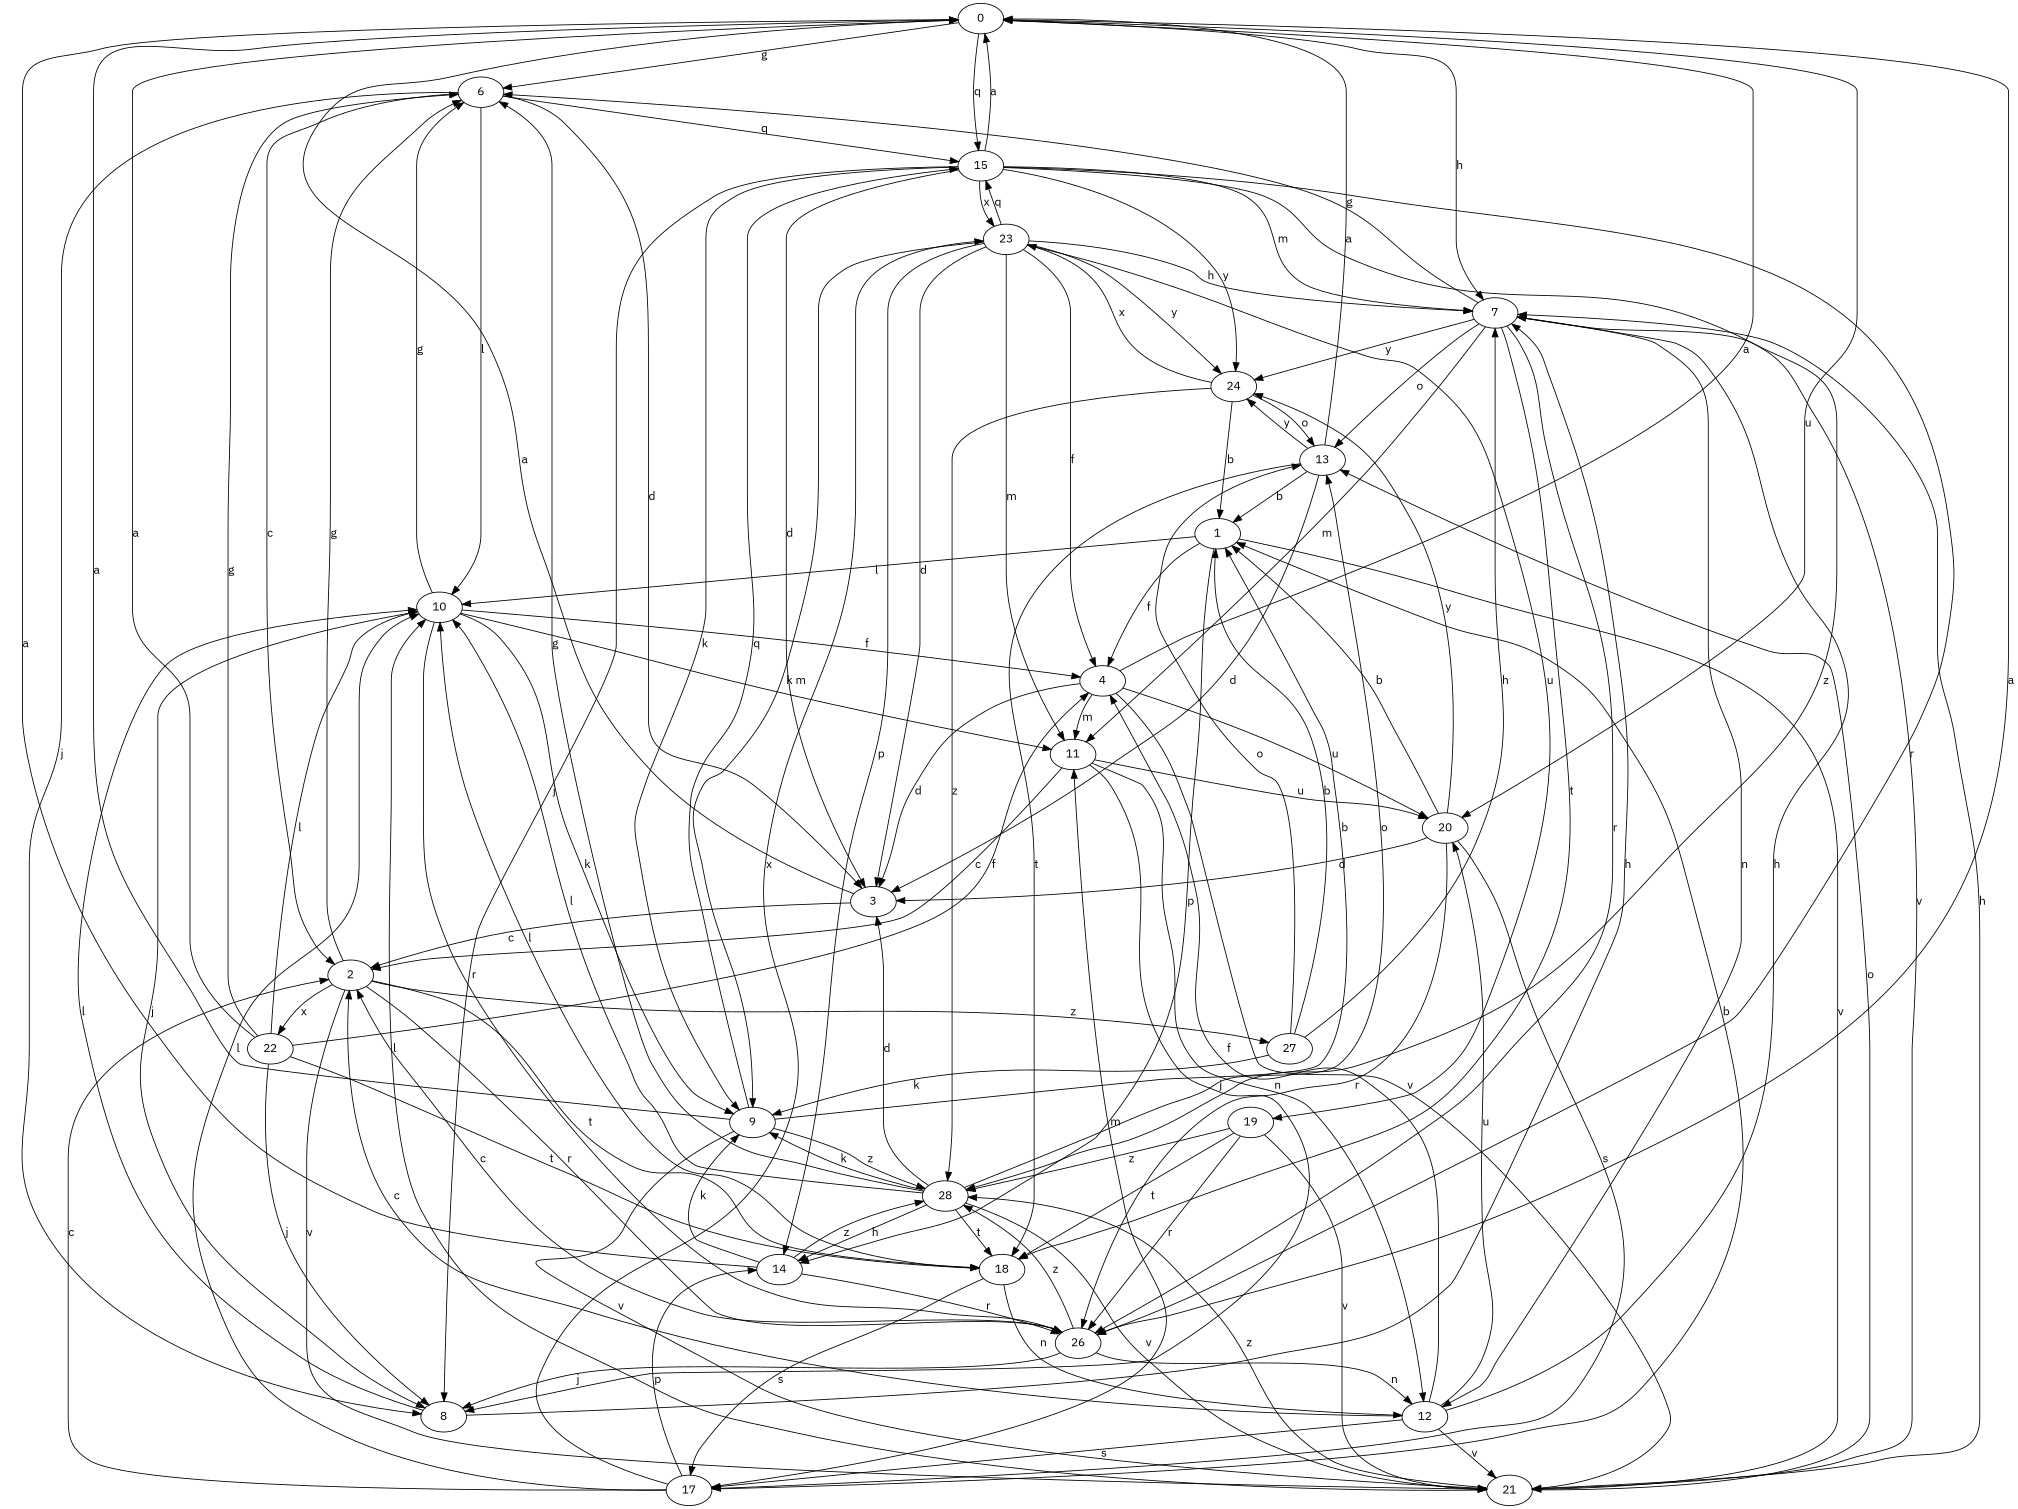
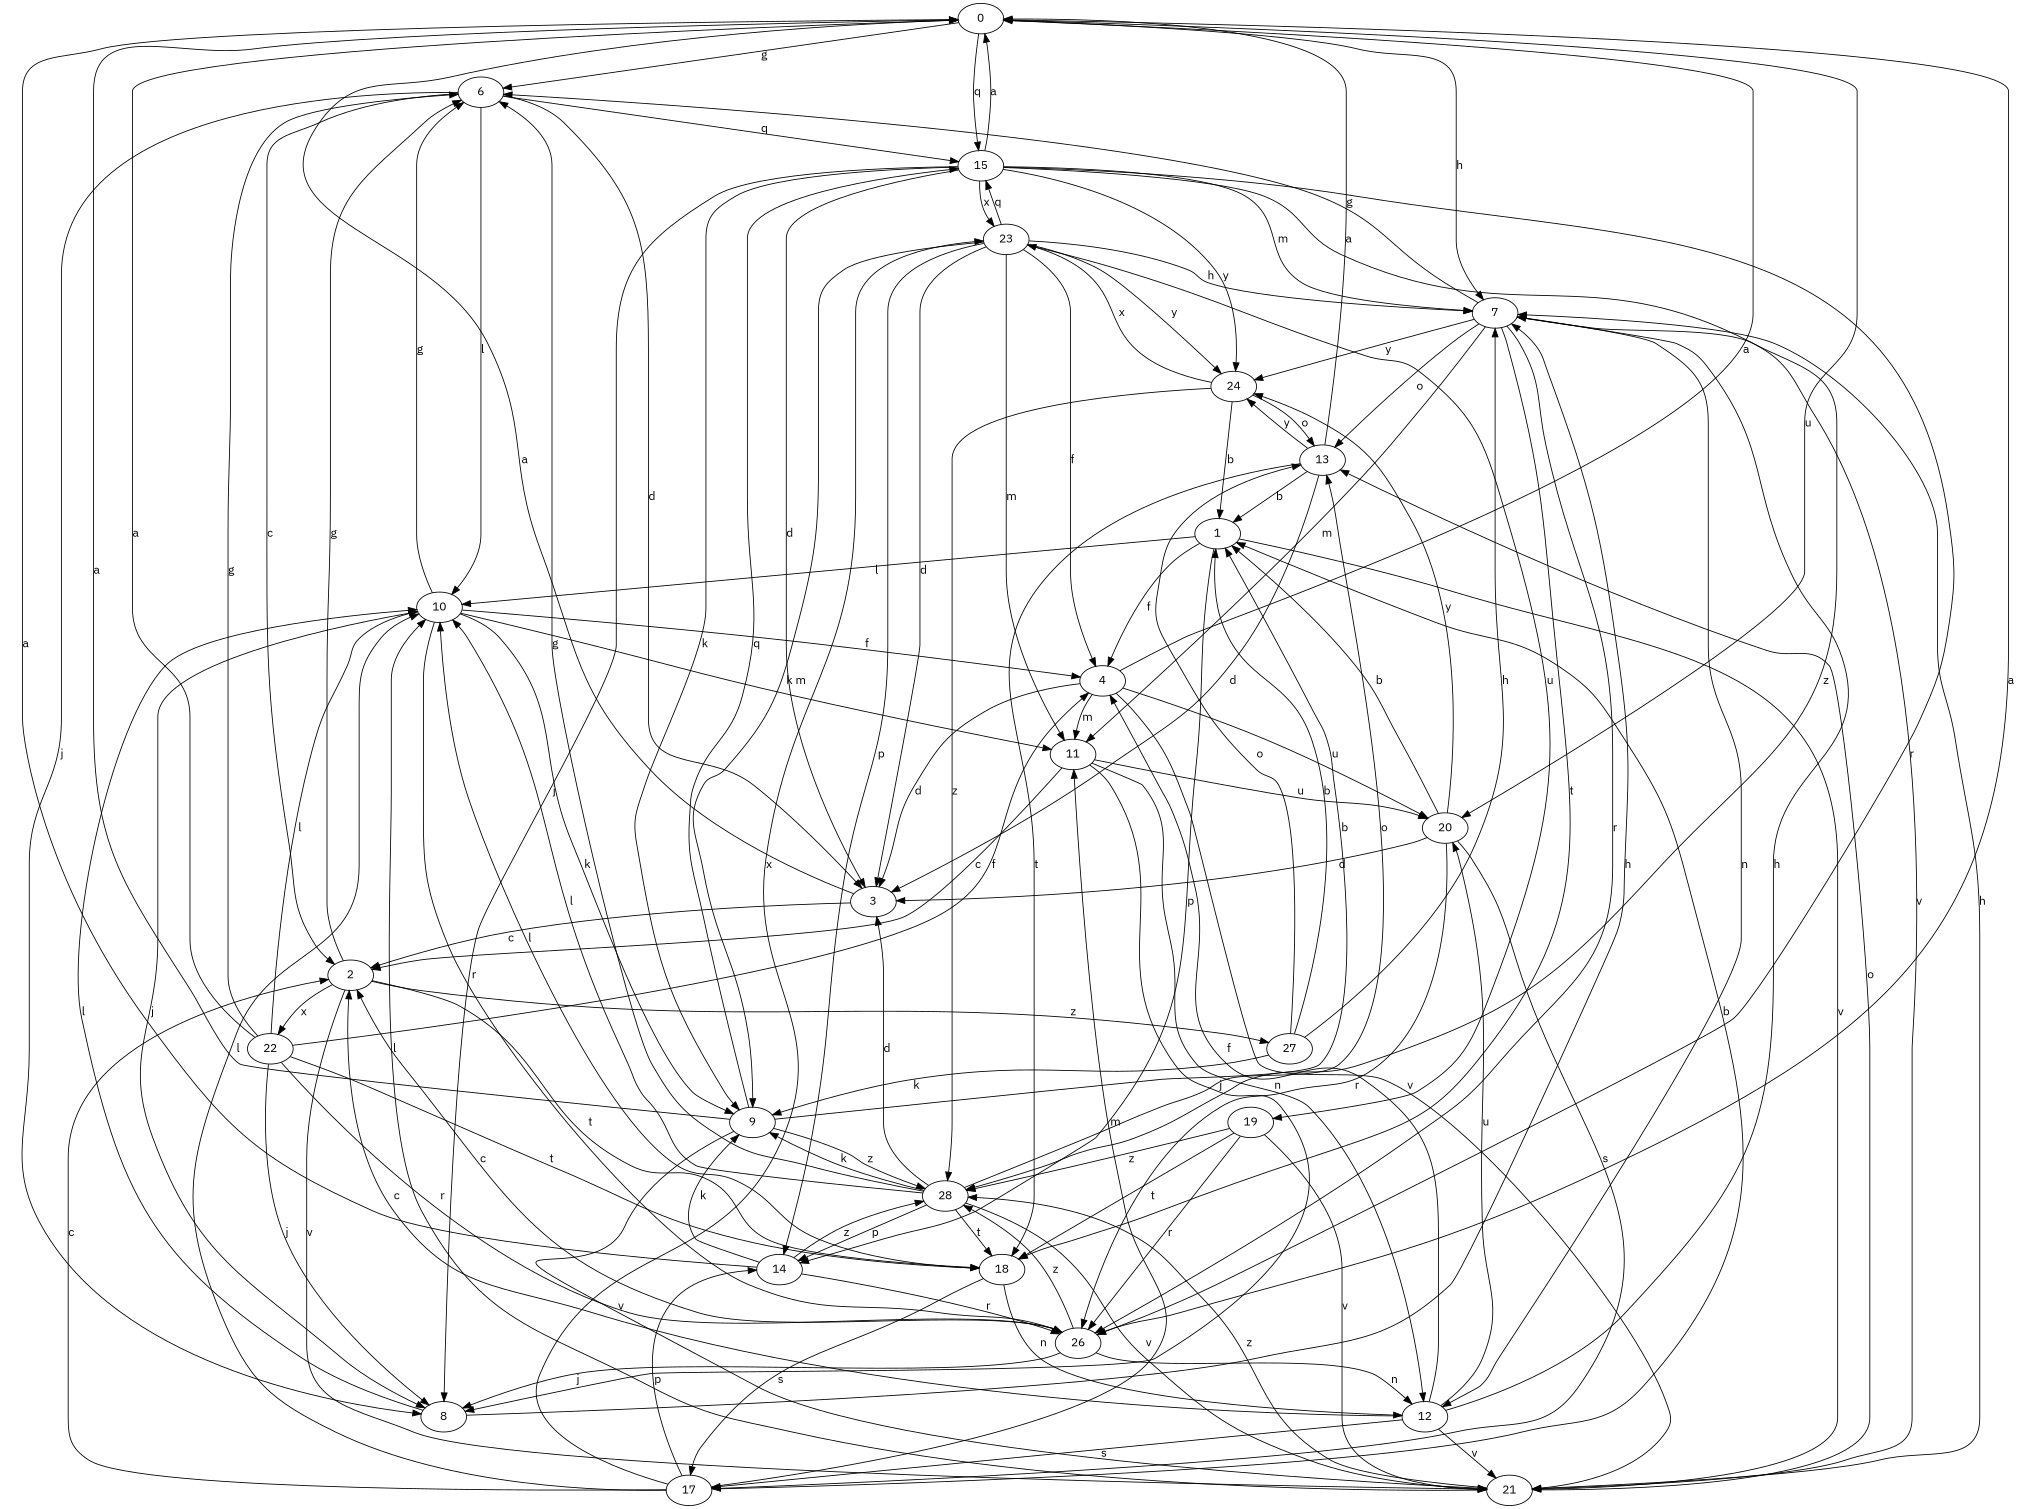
edge "28" -> "14": label "h" -> "p"
edge "2" -> "26": now "22" -> "26"
